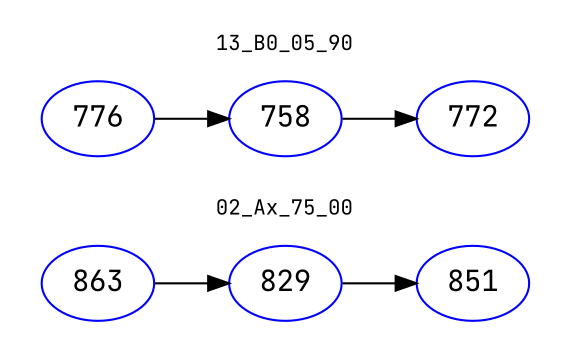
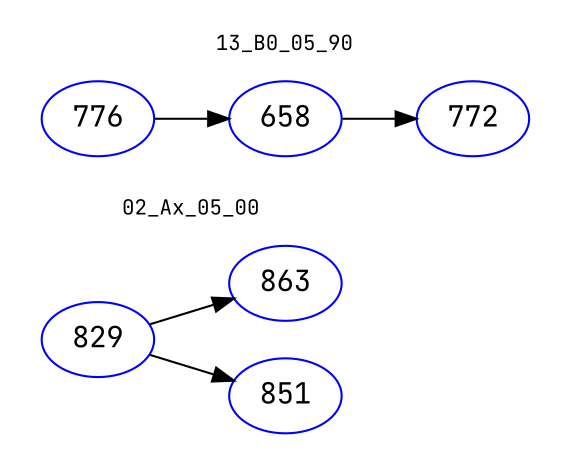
node "758": label "758" -> "658"
cluster "02_Ax_75_00": label "02_Ax_75_00" -> "02_Ax_05_00"
edge "863" -> "829": reversed
